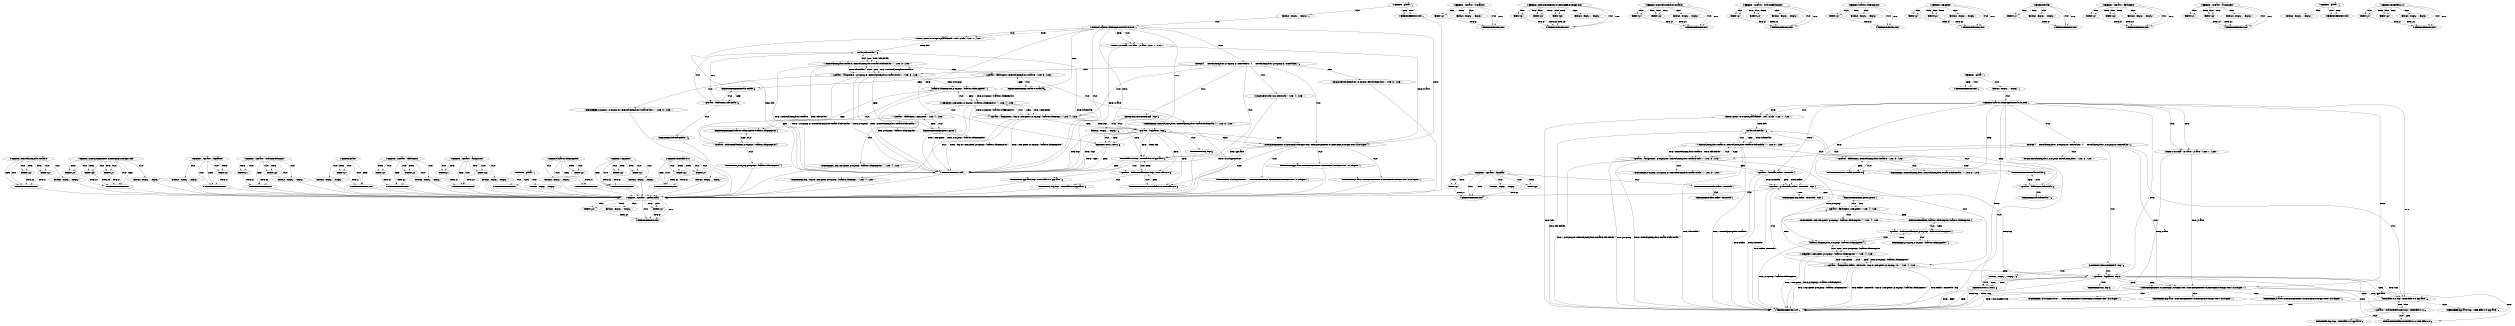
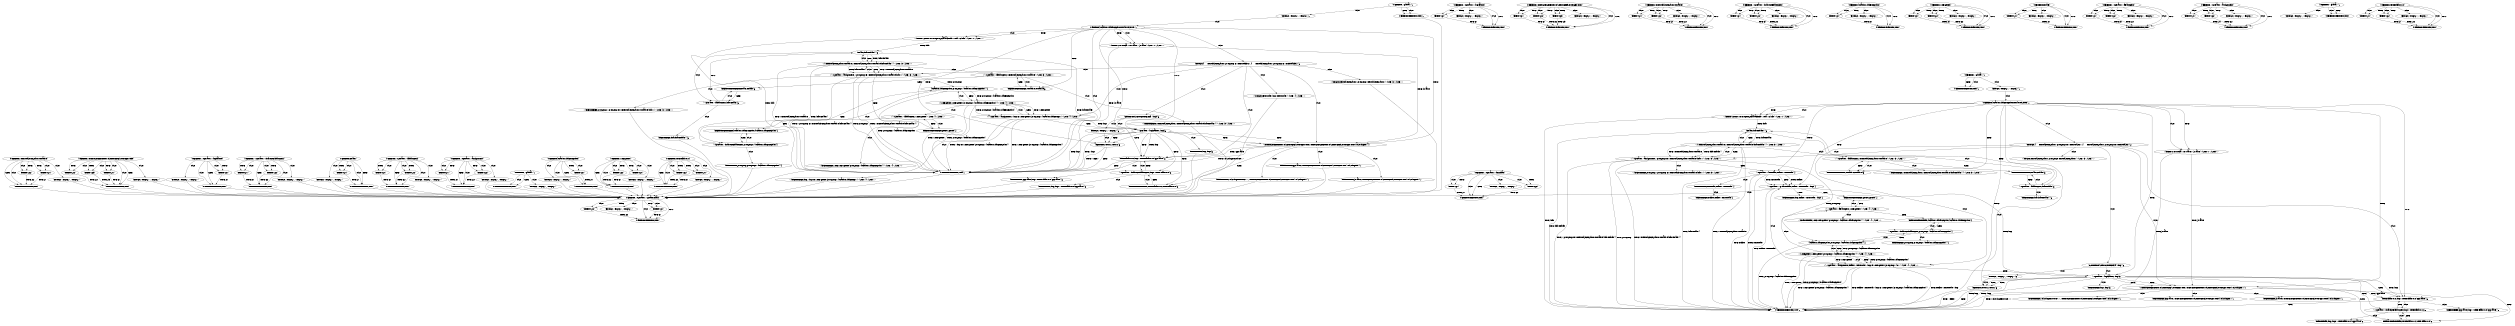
edge "(METHOD,<operator>.lessThan)" -> "(IDENTIFIER,TestNode,RefPtr<TestNode)": now "(<operator>.lessThan,RefPtr<TestNode)" -> "(IDENTIFIER,TestNode,RefPtr<TestNode)"
